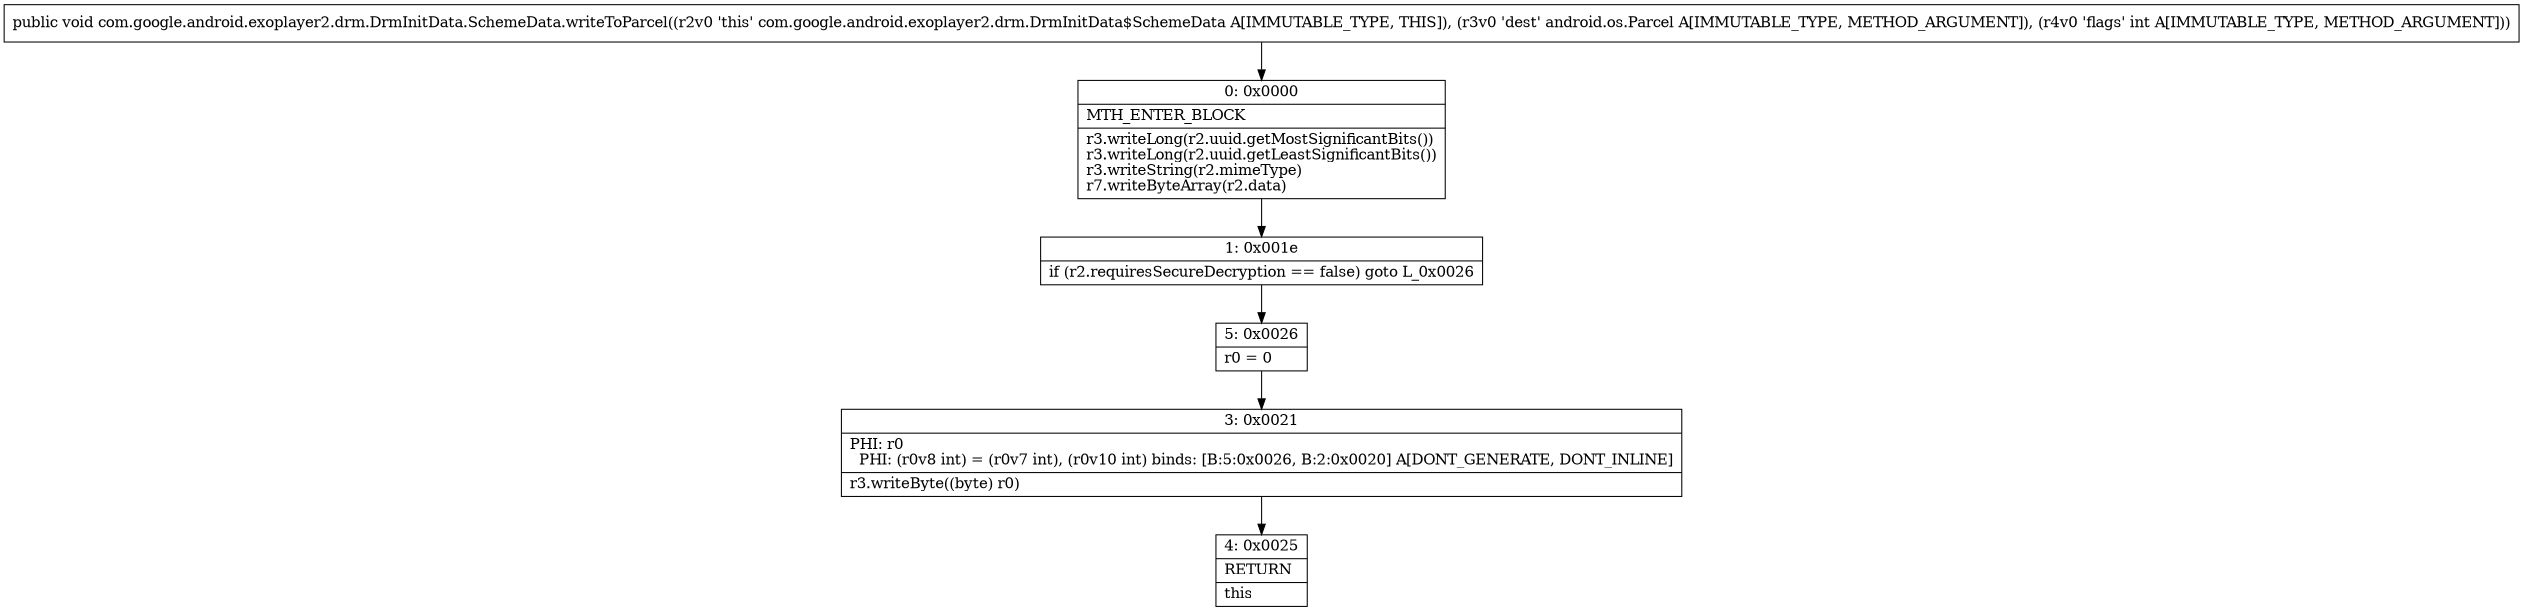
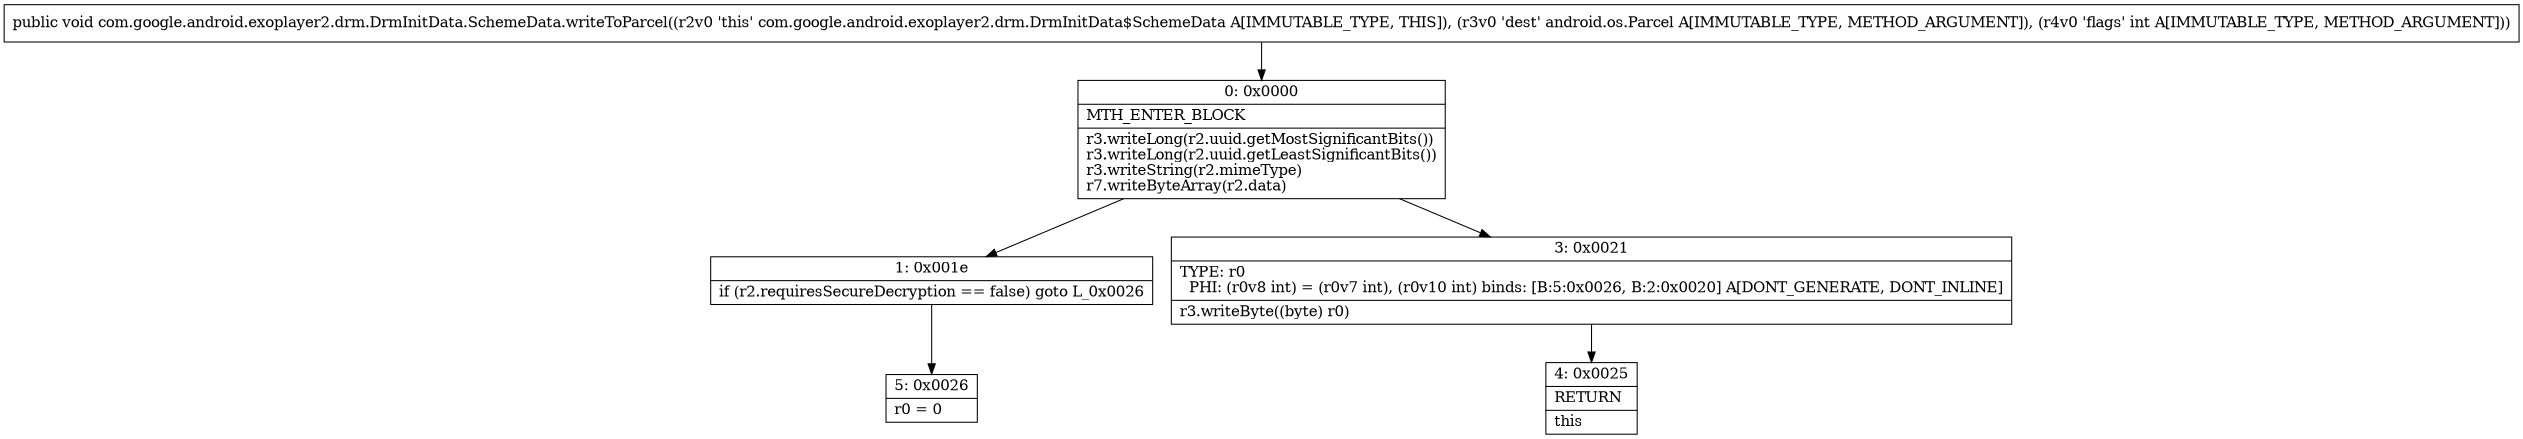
edge "5: 0x0026" -> "3: 0x0021": now "0: 0x0000" -> "3: 0x0021"
node "3: 0x0021": text "PHI: r0" -> "TYPE: r0"
